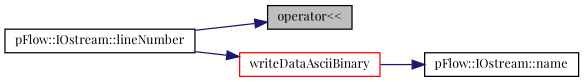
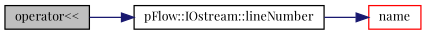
edge "pFlow::IOstream::lineNumber" -> "operator<<": reversed
node "writeDataAsciiBinary": label "writeDataAsciiBinary" -> "name"
node "pFlow::IOstream::name": removed
